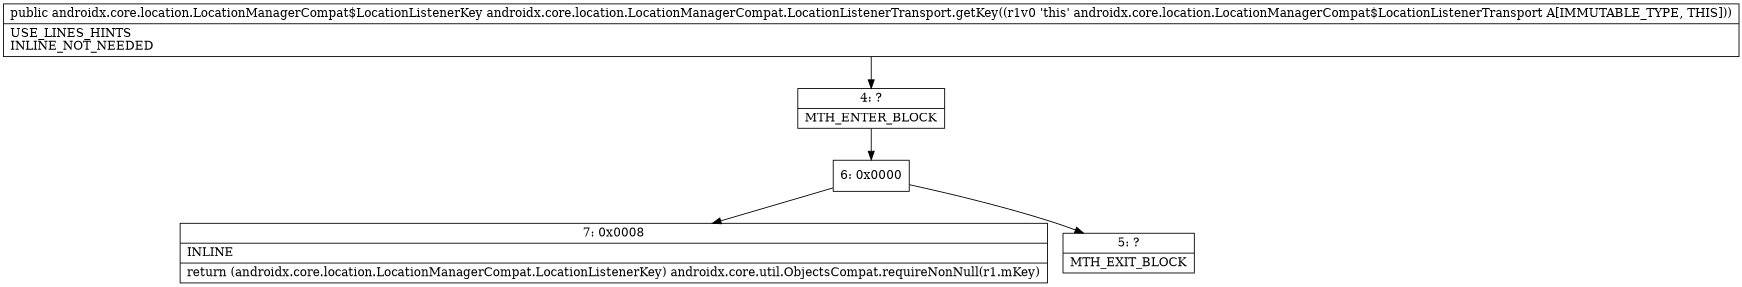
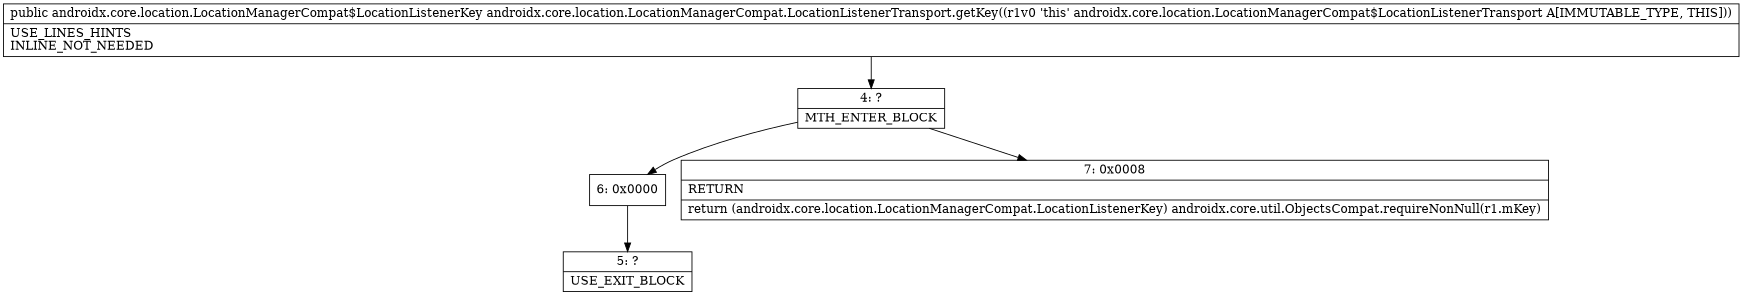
edge "6: 0x0000" -> "7: 0x0008": now "4: ?" -> "7: 0x0008"
node "7: 0x0008": text "INLINE" -> "RETURN"
node "5: ?": text "MTH_EXIT_BLOCK" -> "USE_EXIT_BLOCK"
